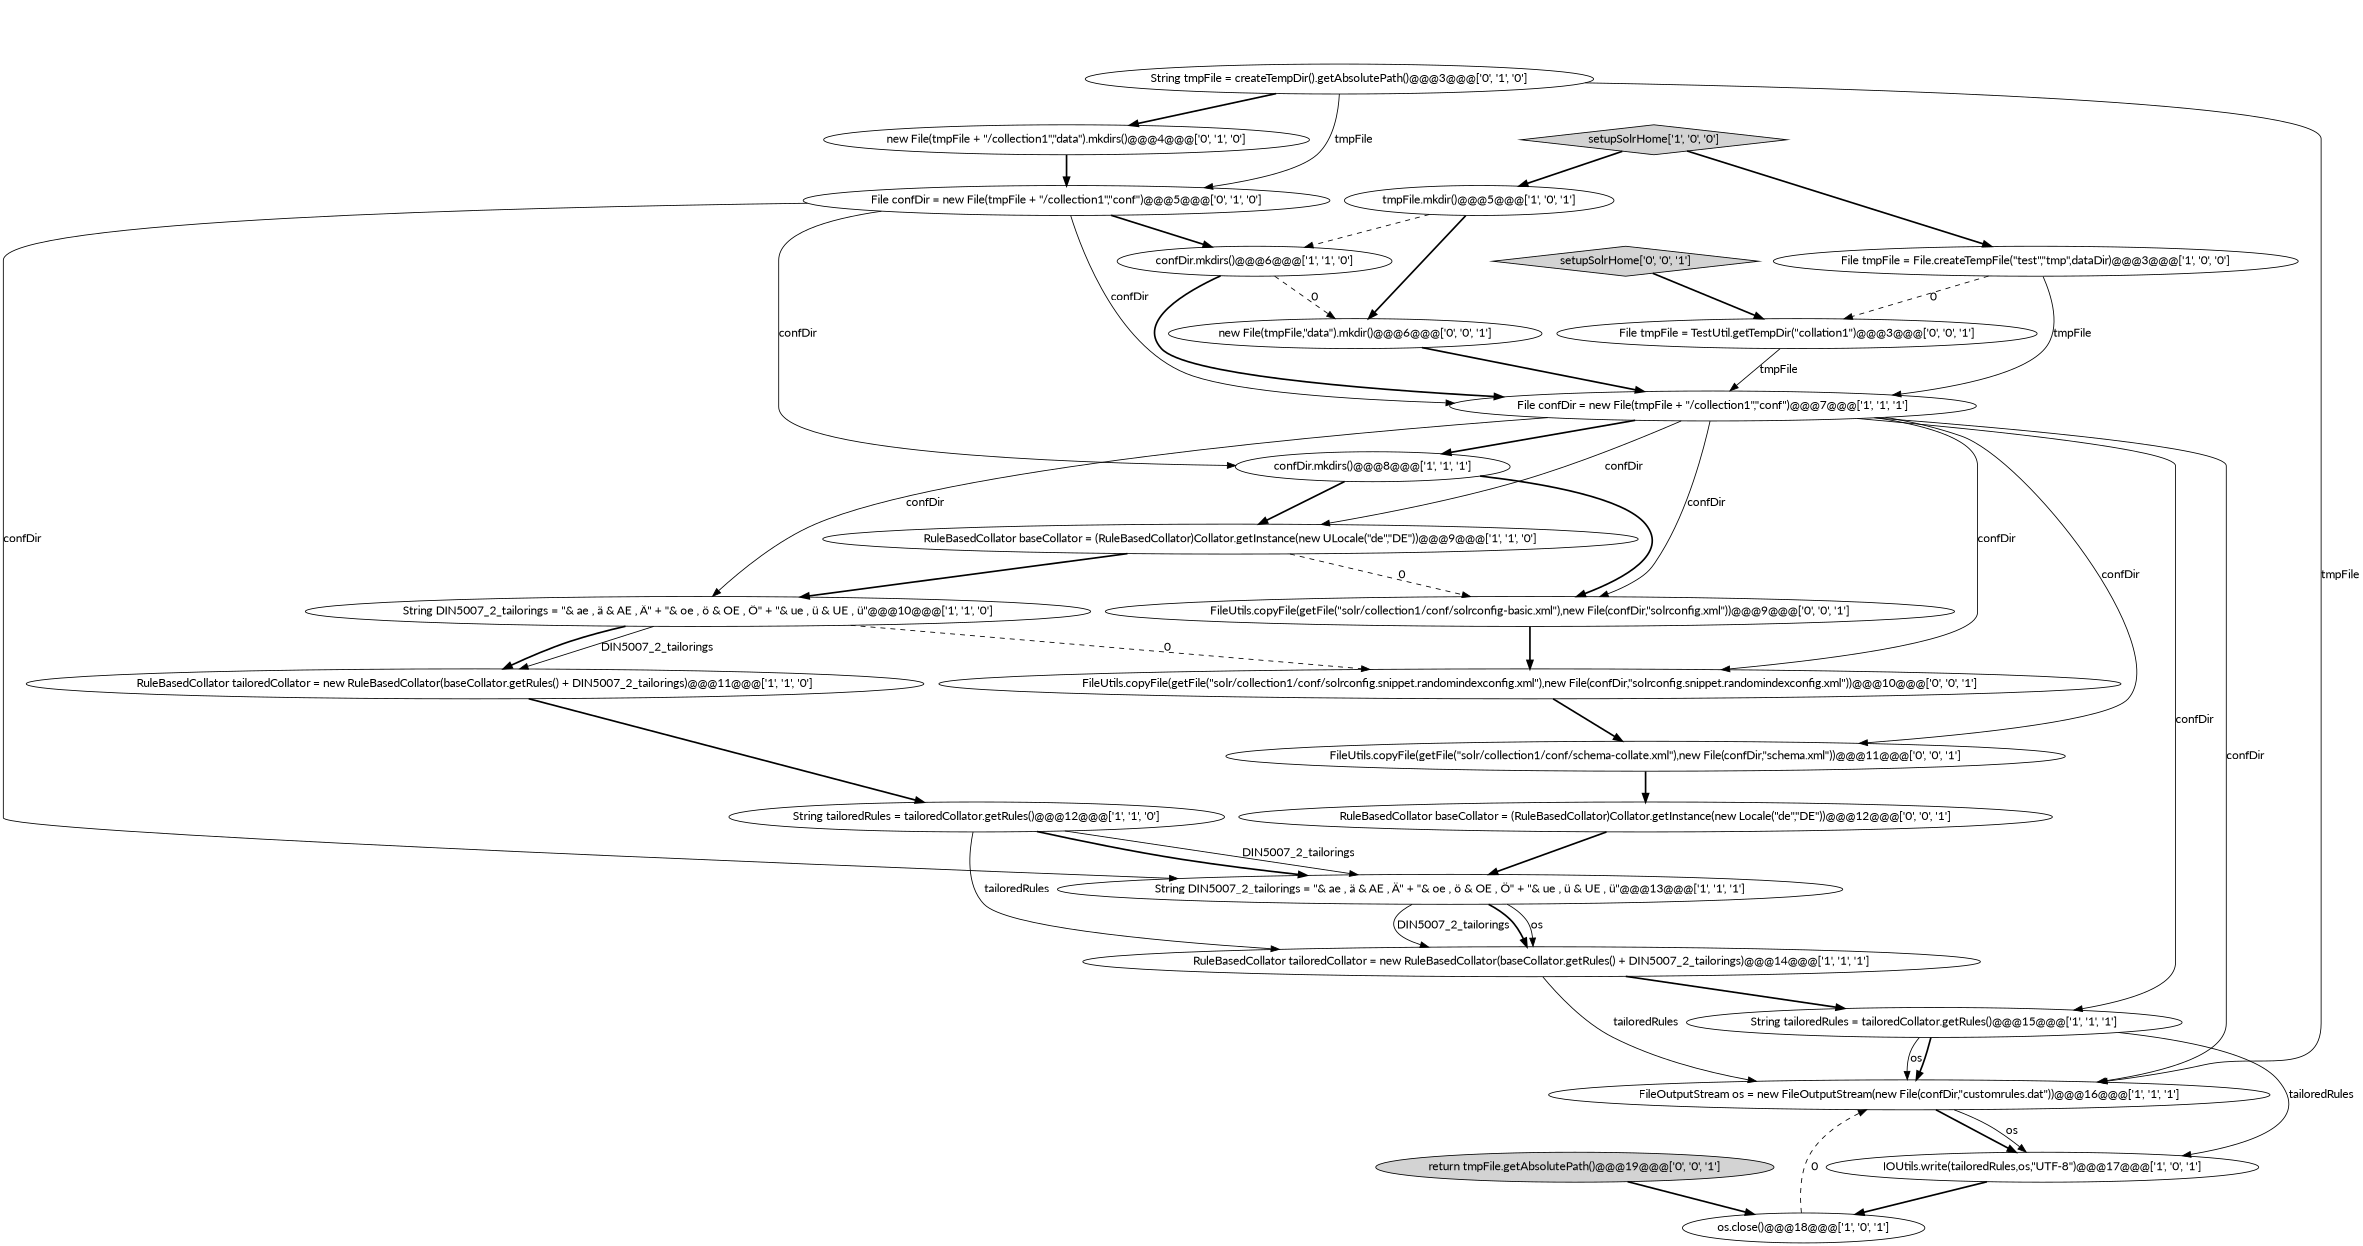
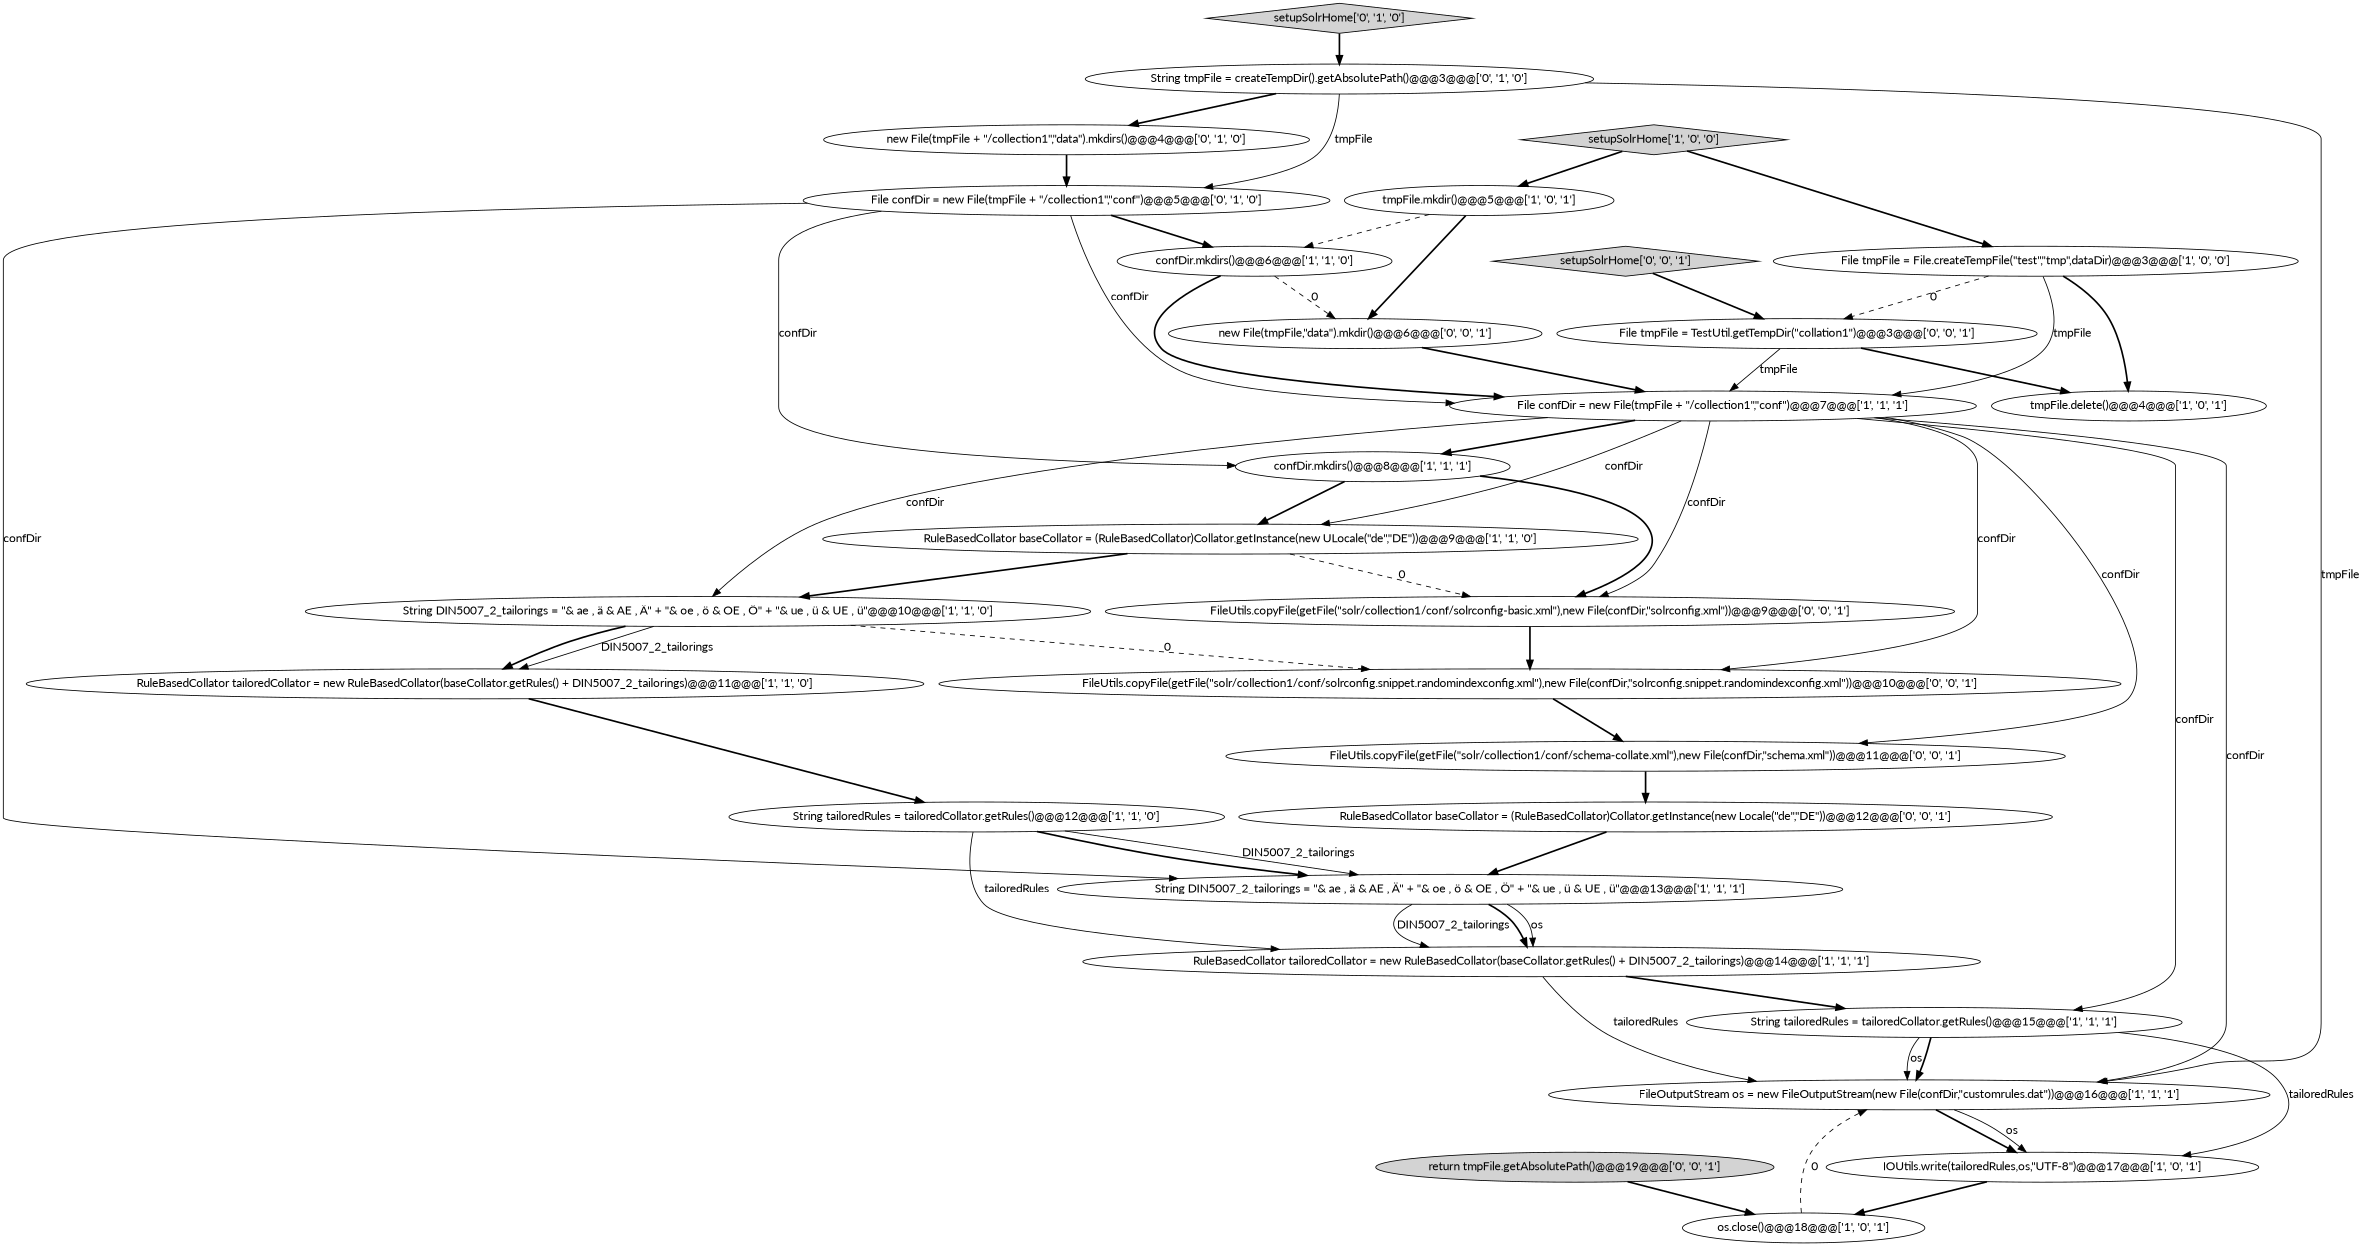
node "setupSolrHome['0', '1', '0']": added
node "tmpFile.delete()@@@4@@@['1', '0', '1']": added
